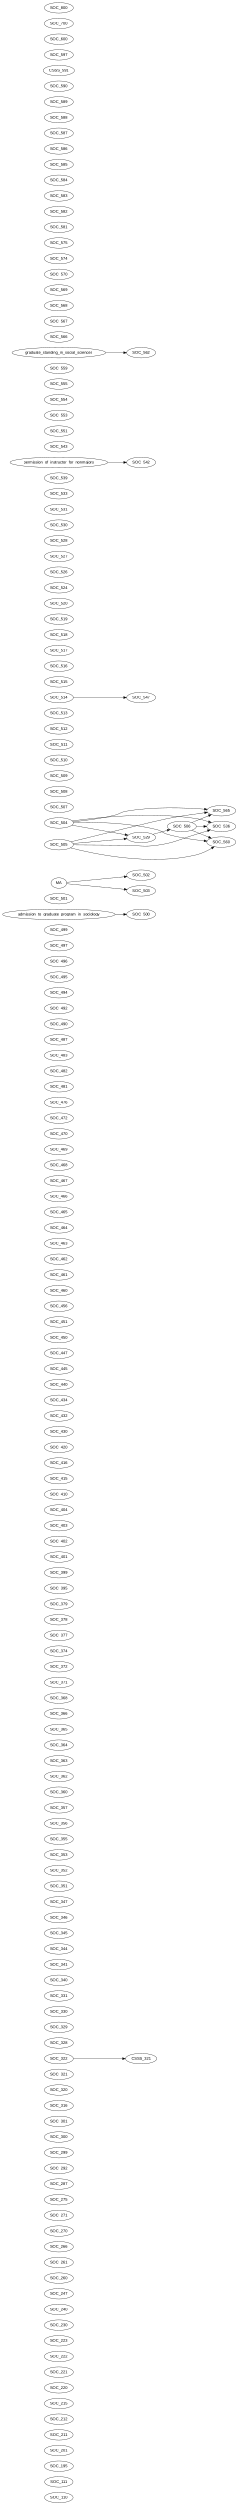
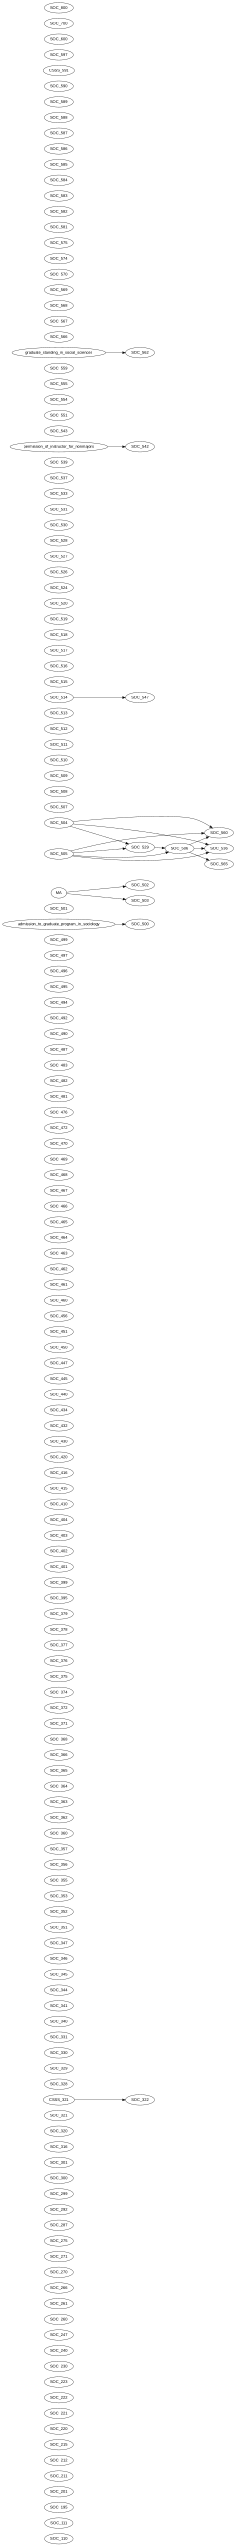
node "SOC_553": removed
node "SOC_537": added
edge "SOC_504" -> "SOC_565": removed
edge "SOC_505" -> "SOC_565": now "SOC_505" -> "SOC_506"
node "SOC_376": added
node "SOC_375": added
edge "SOC_322" -> "CSSS_321": reversed
